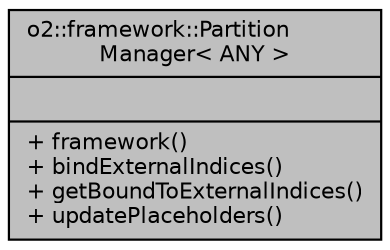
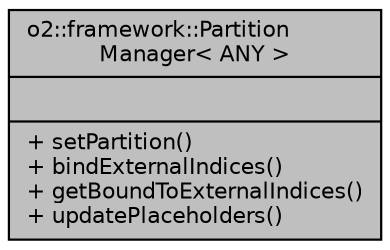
node "o2::framework::Partition": text "+ framework()" -> "+ setPartition()"
